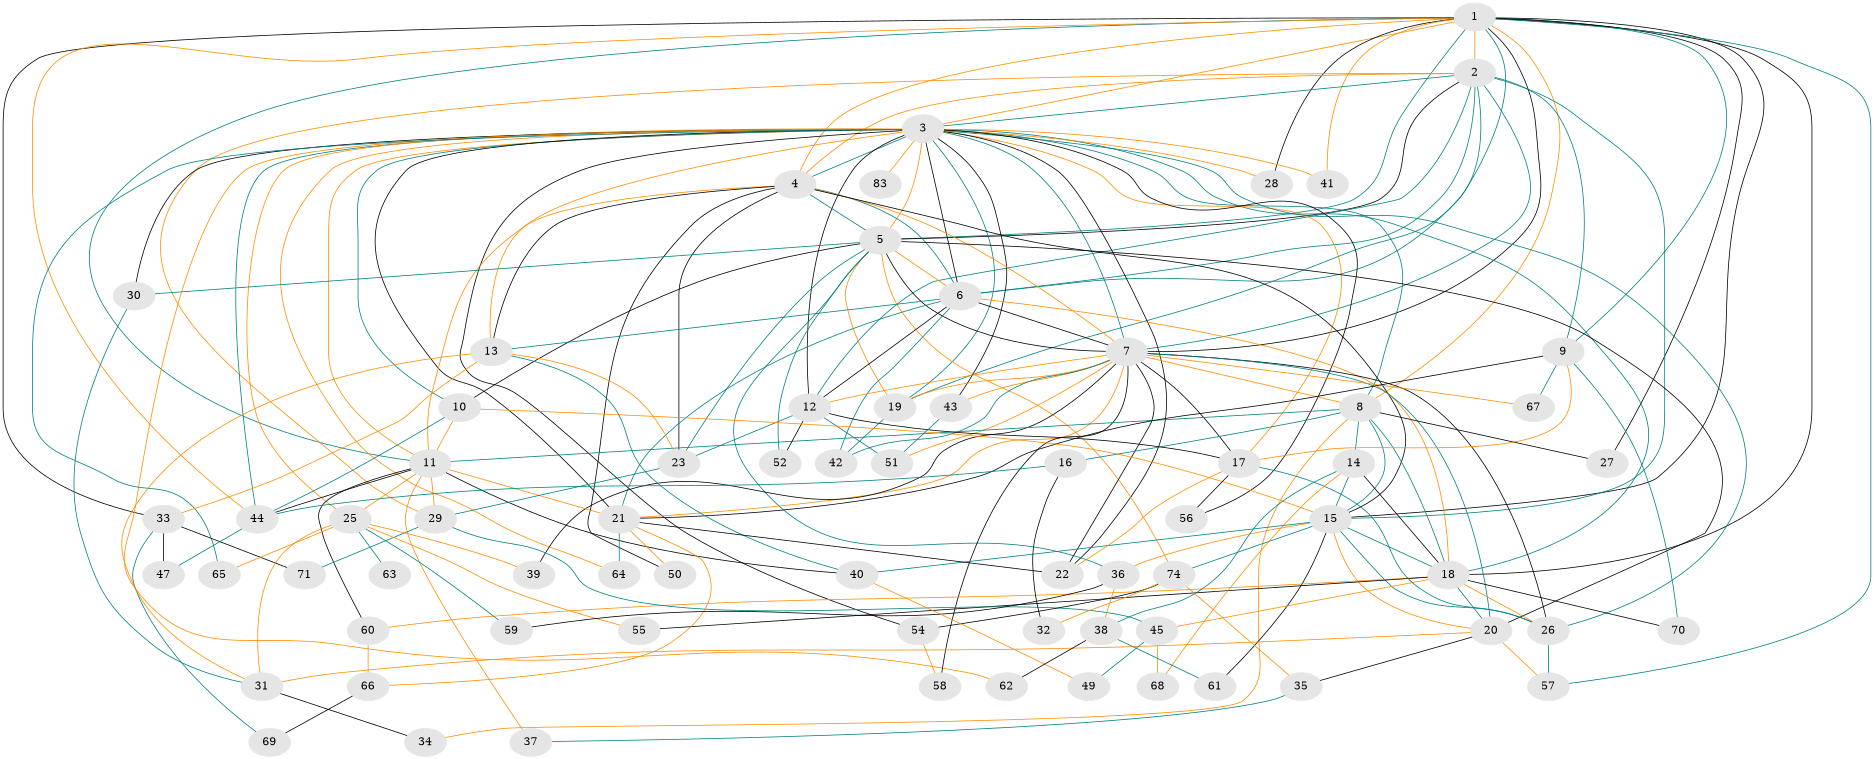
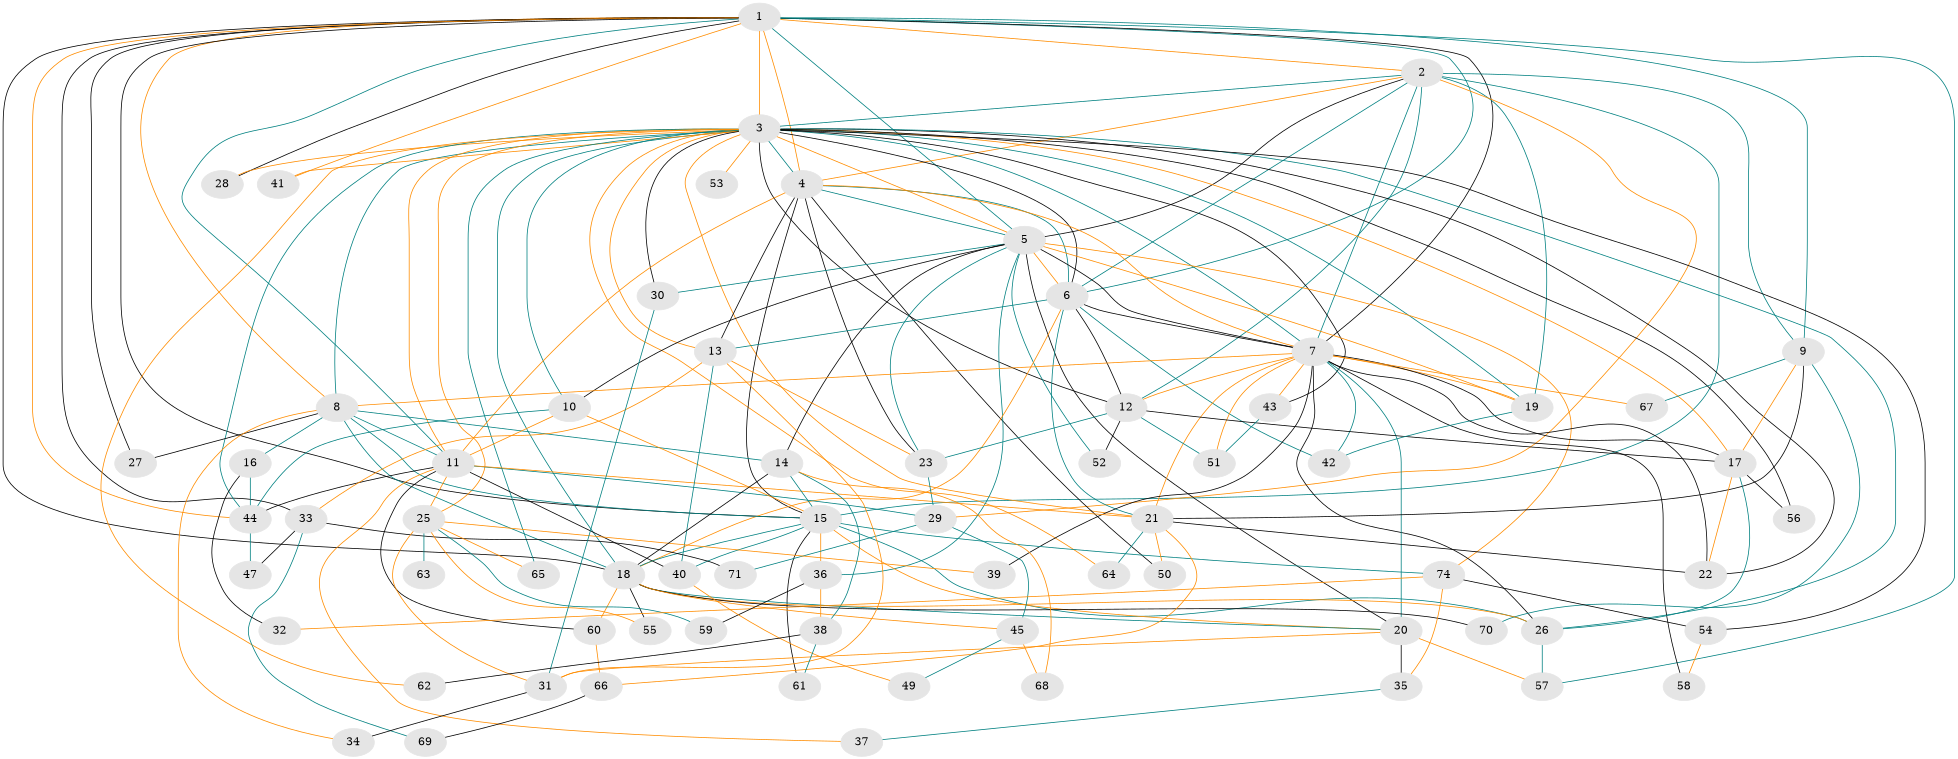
edge "3" -- "21": color black -> darkorange
node "83": label "83" -> "53"
edge "5" -- "14": added
edge "11" -- "29": color darkorange -> teal
